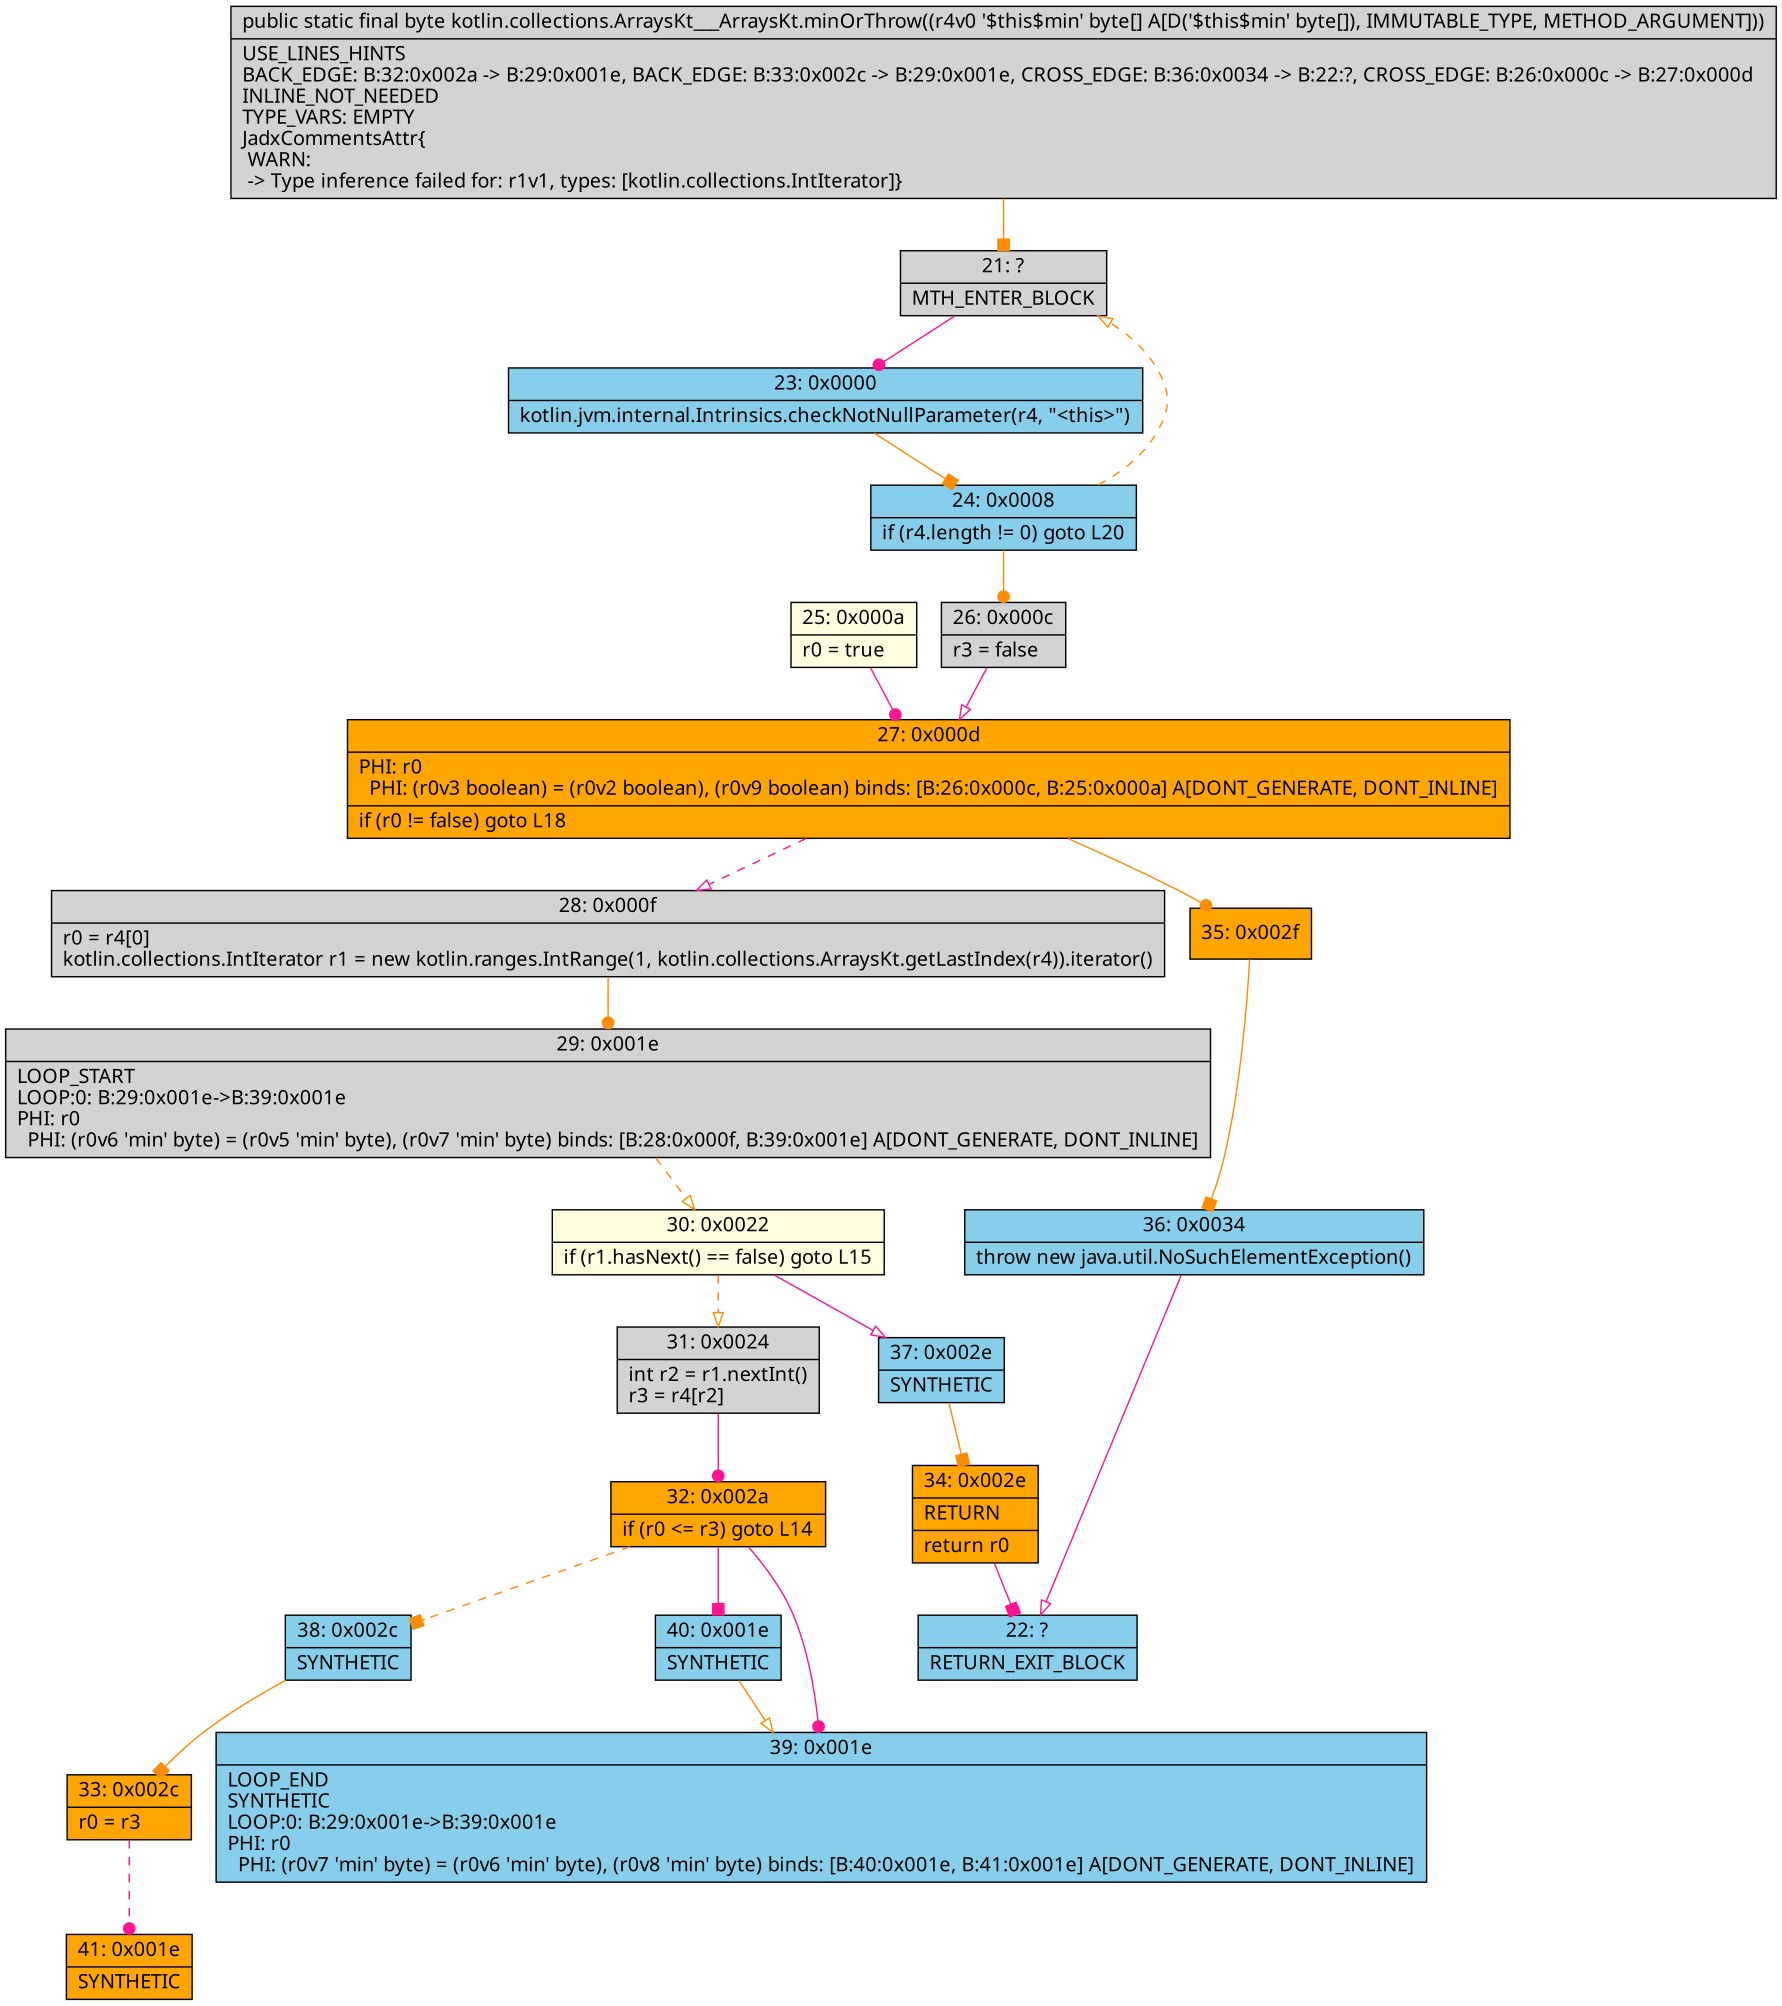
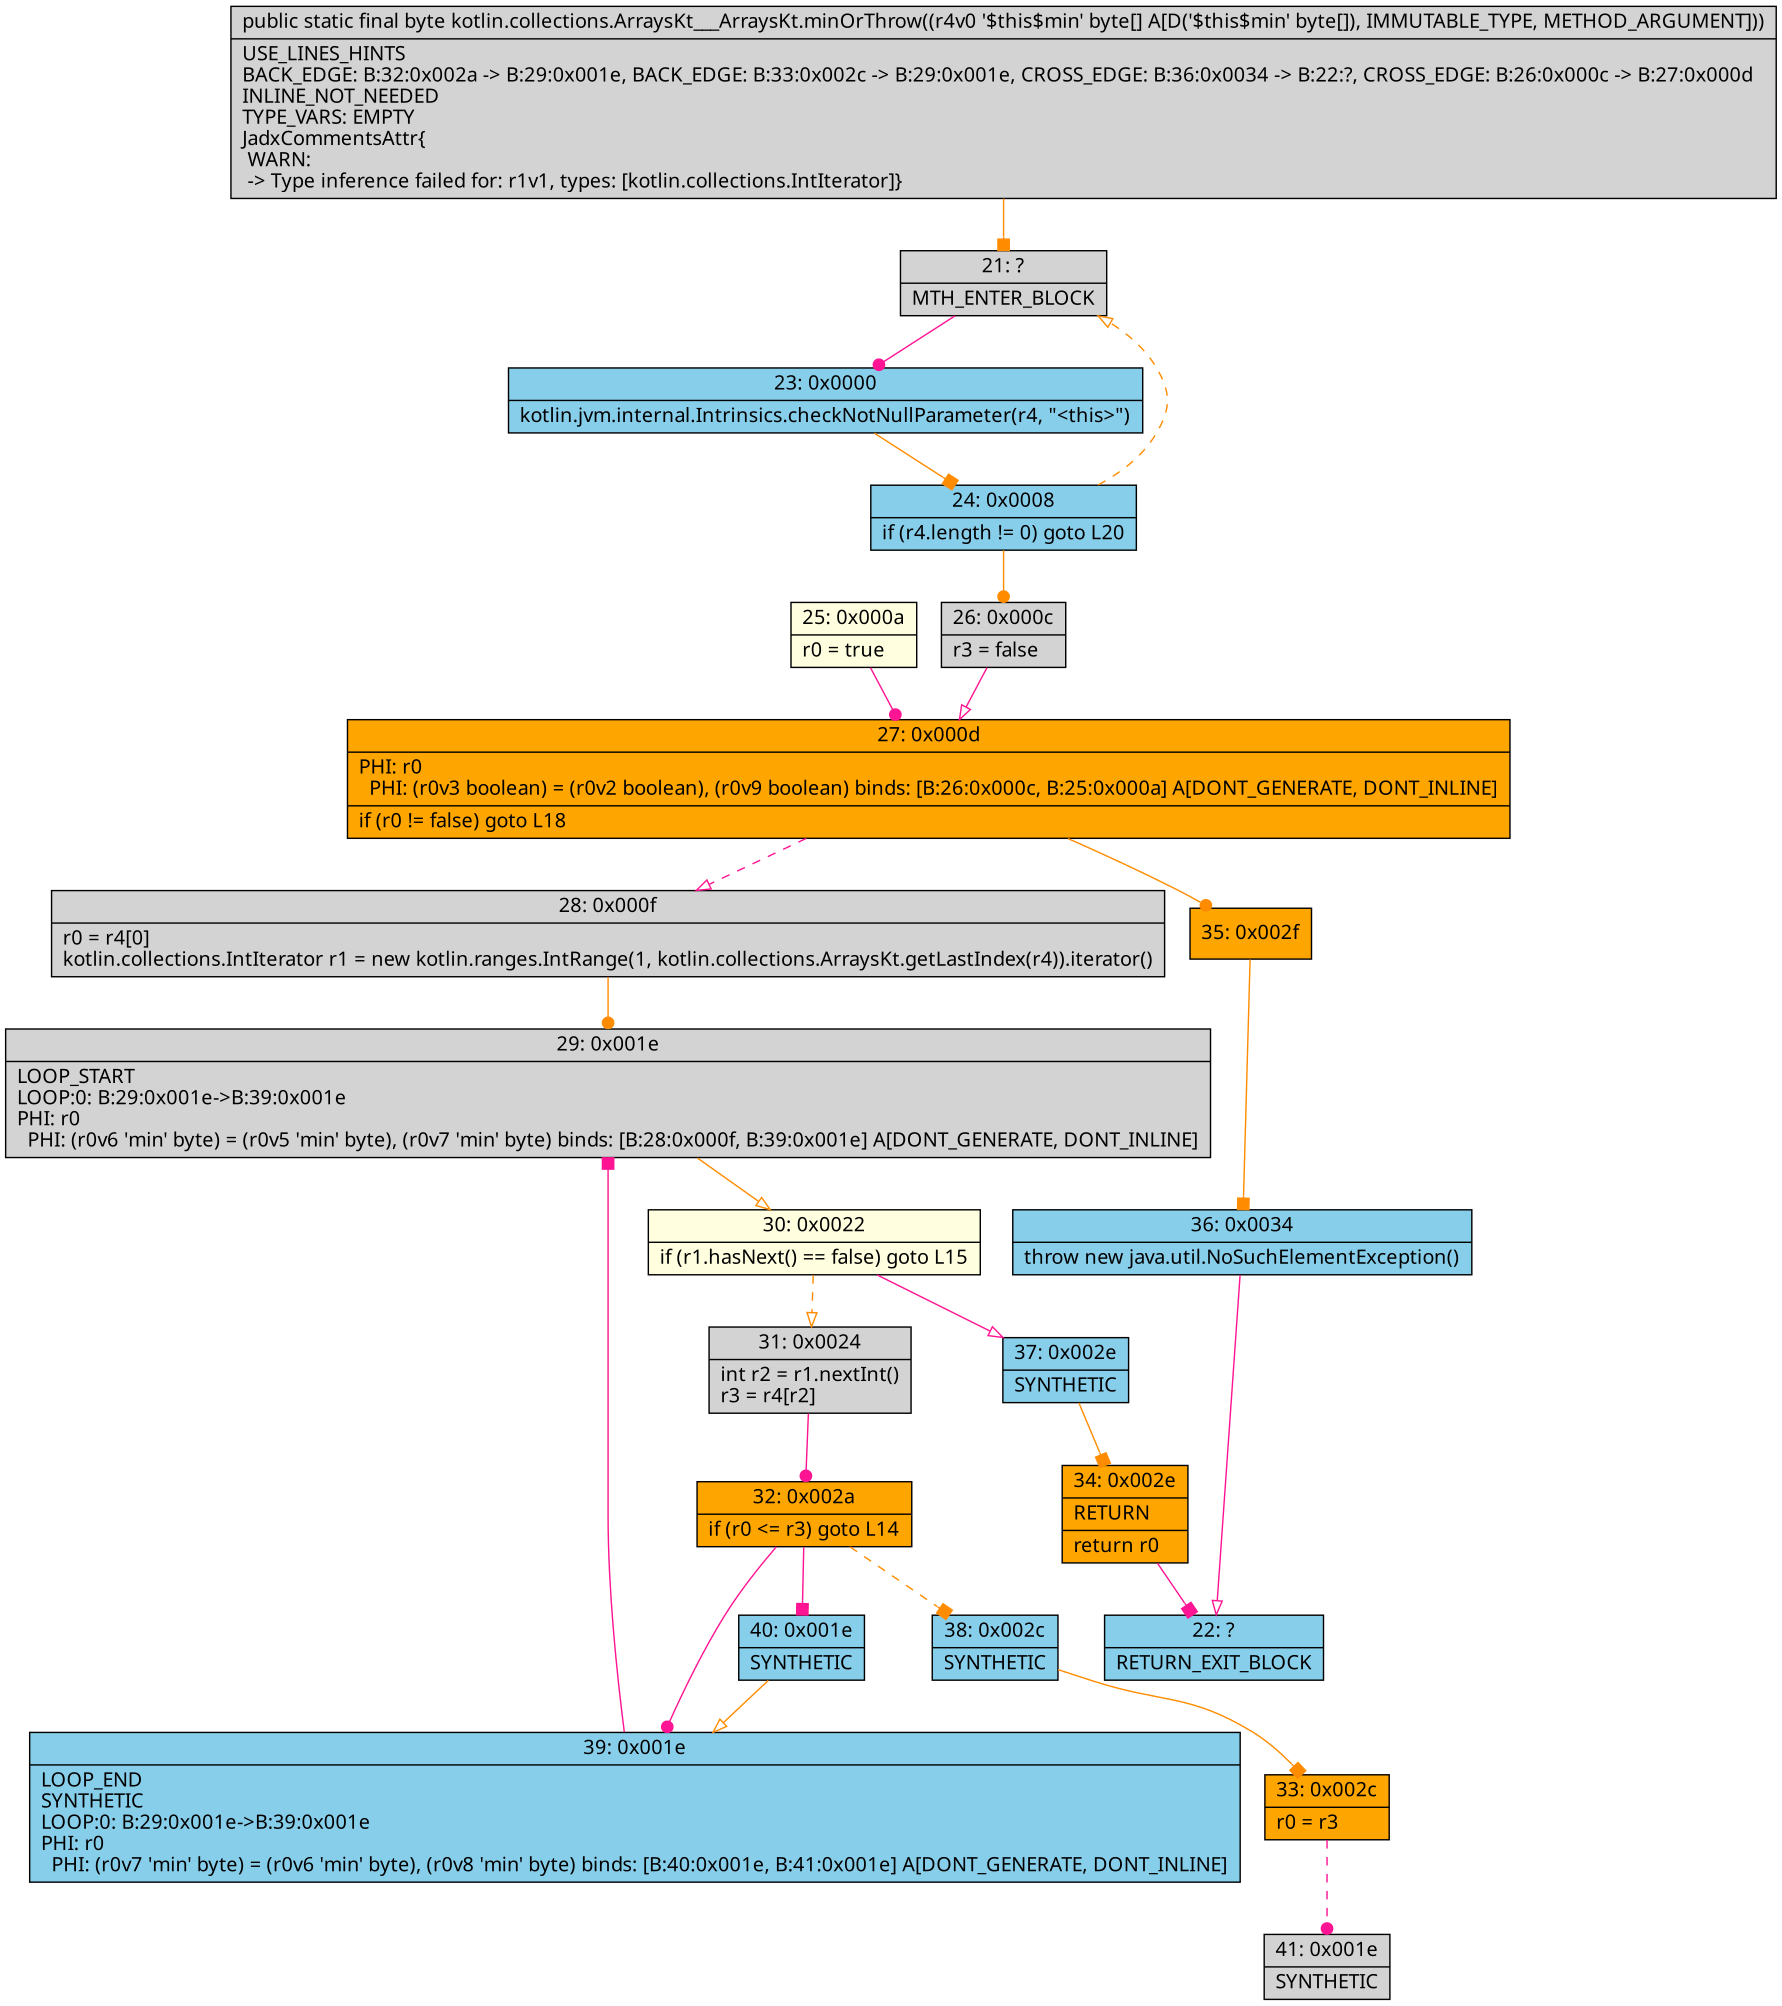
edge "29: 0x001e" -> "30: 0x0022": style dashed -> solid
edge "39: 0x001e" -> "29: 0x001e": added
node "41: 0x001e": fillcolor orange -> lightgrey
